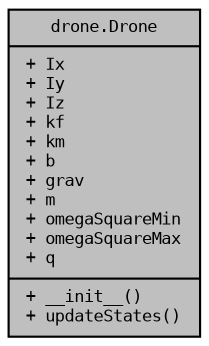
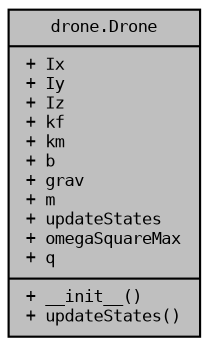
node "drone.Drone": text "+ omegaSquareMin" -> "+ updateStates"
